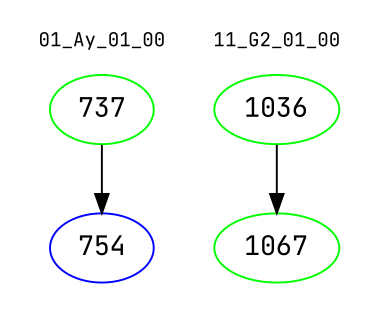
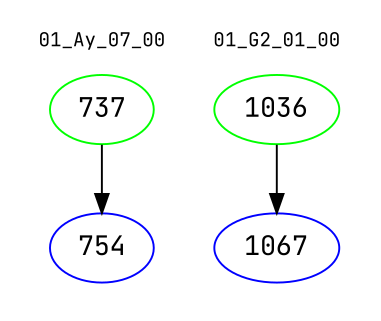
cluster "01_Ay_01_00": label "01_Ay_01_00" -> "01_Ay_07_00"
cluster "11_G2_01_00": label "11_G2_01_00" -> "01_G2_01_00"
node "1067": color green -> blue
